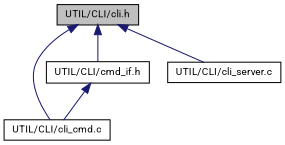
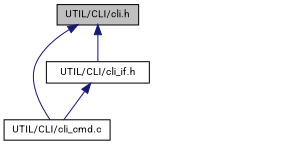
node "UTIL/CLI/cmd_if.h": label "UTIL/CLI/cmd_if.h" -> "UTIL/CLI/cli_if.h"
node "UTIL/CLI/cli_server.c": removed
